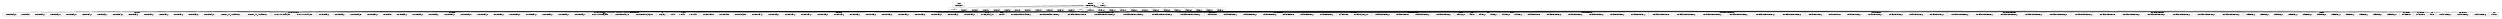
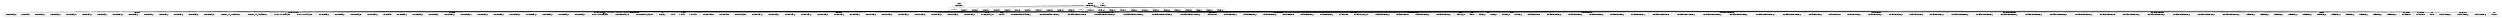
node "Moose::Meta::Role::Application::ToInstance::BEGIN@3": label "Moose::Meta::Role::Application::ToInstance::BEGIN@3" -> "Moose::Meta::Role::Application::XSLoader::BEGIN@3"
